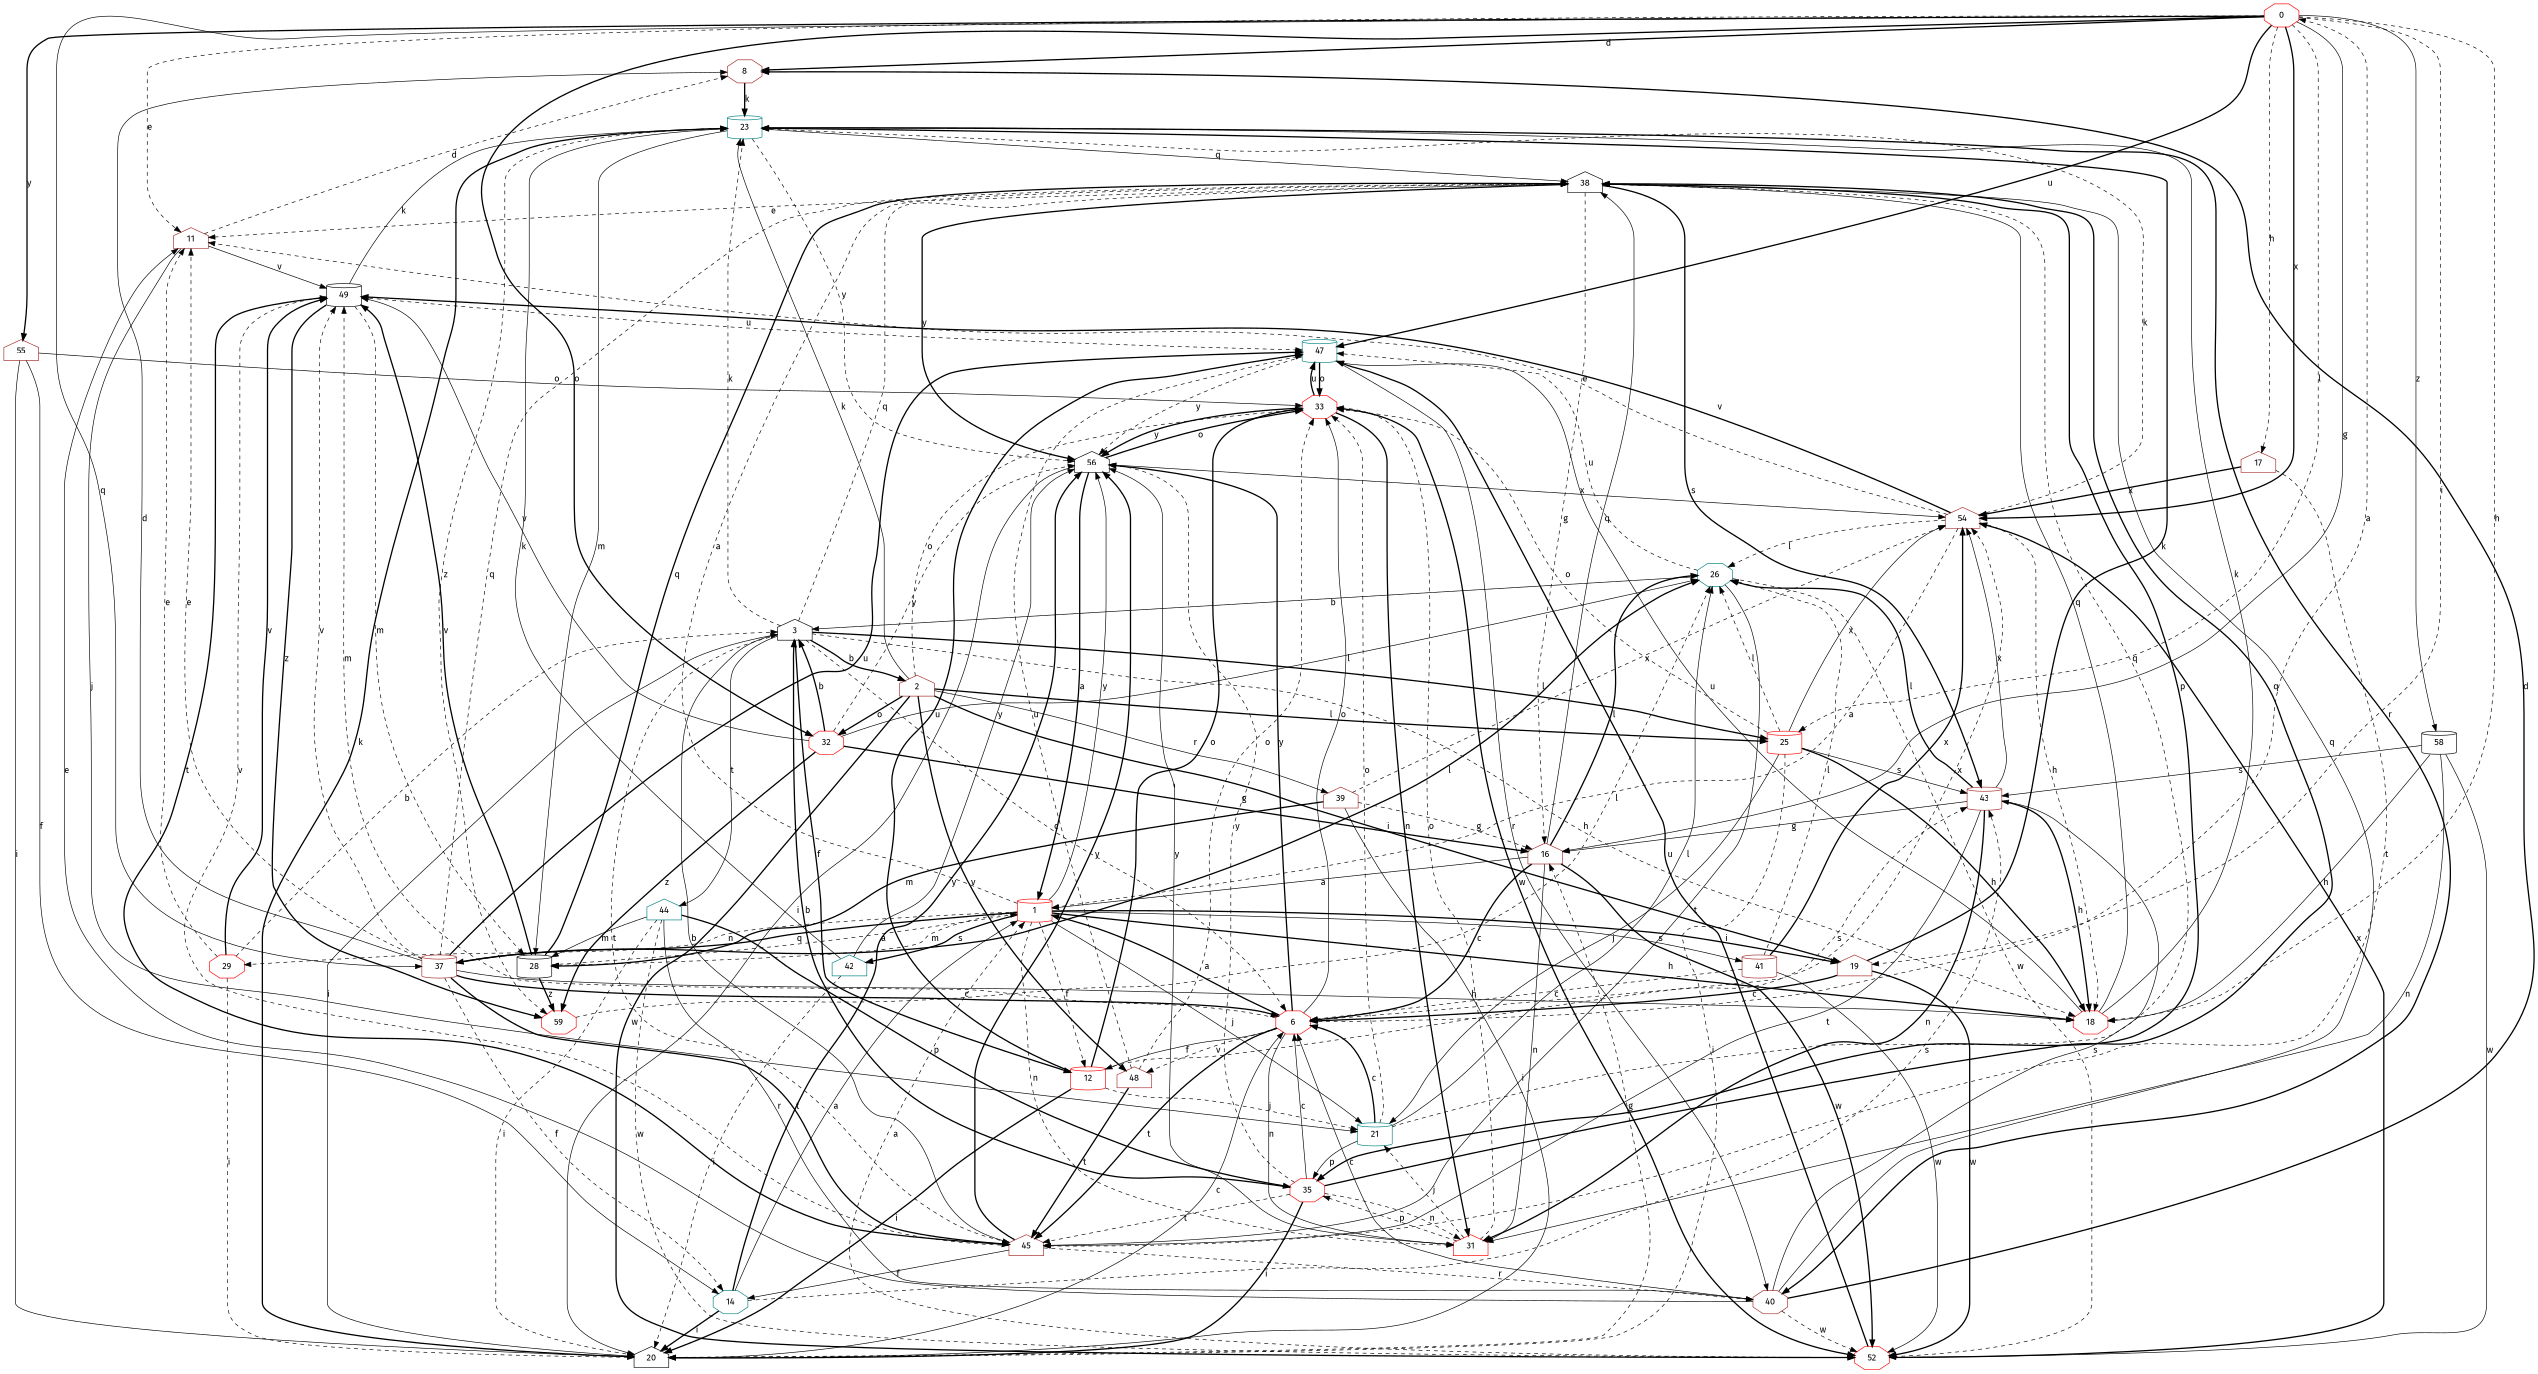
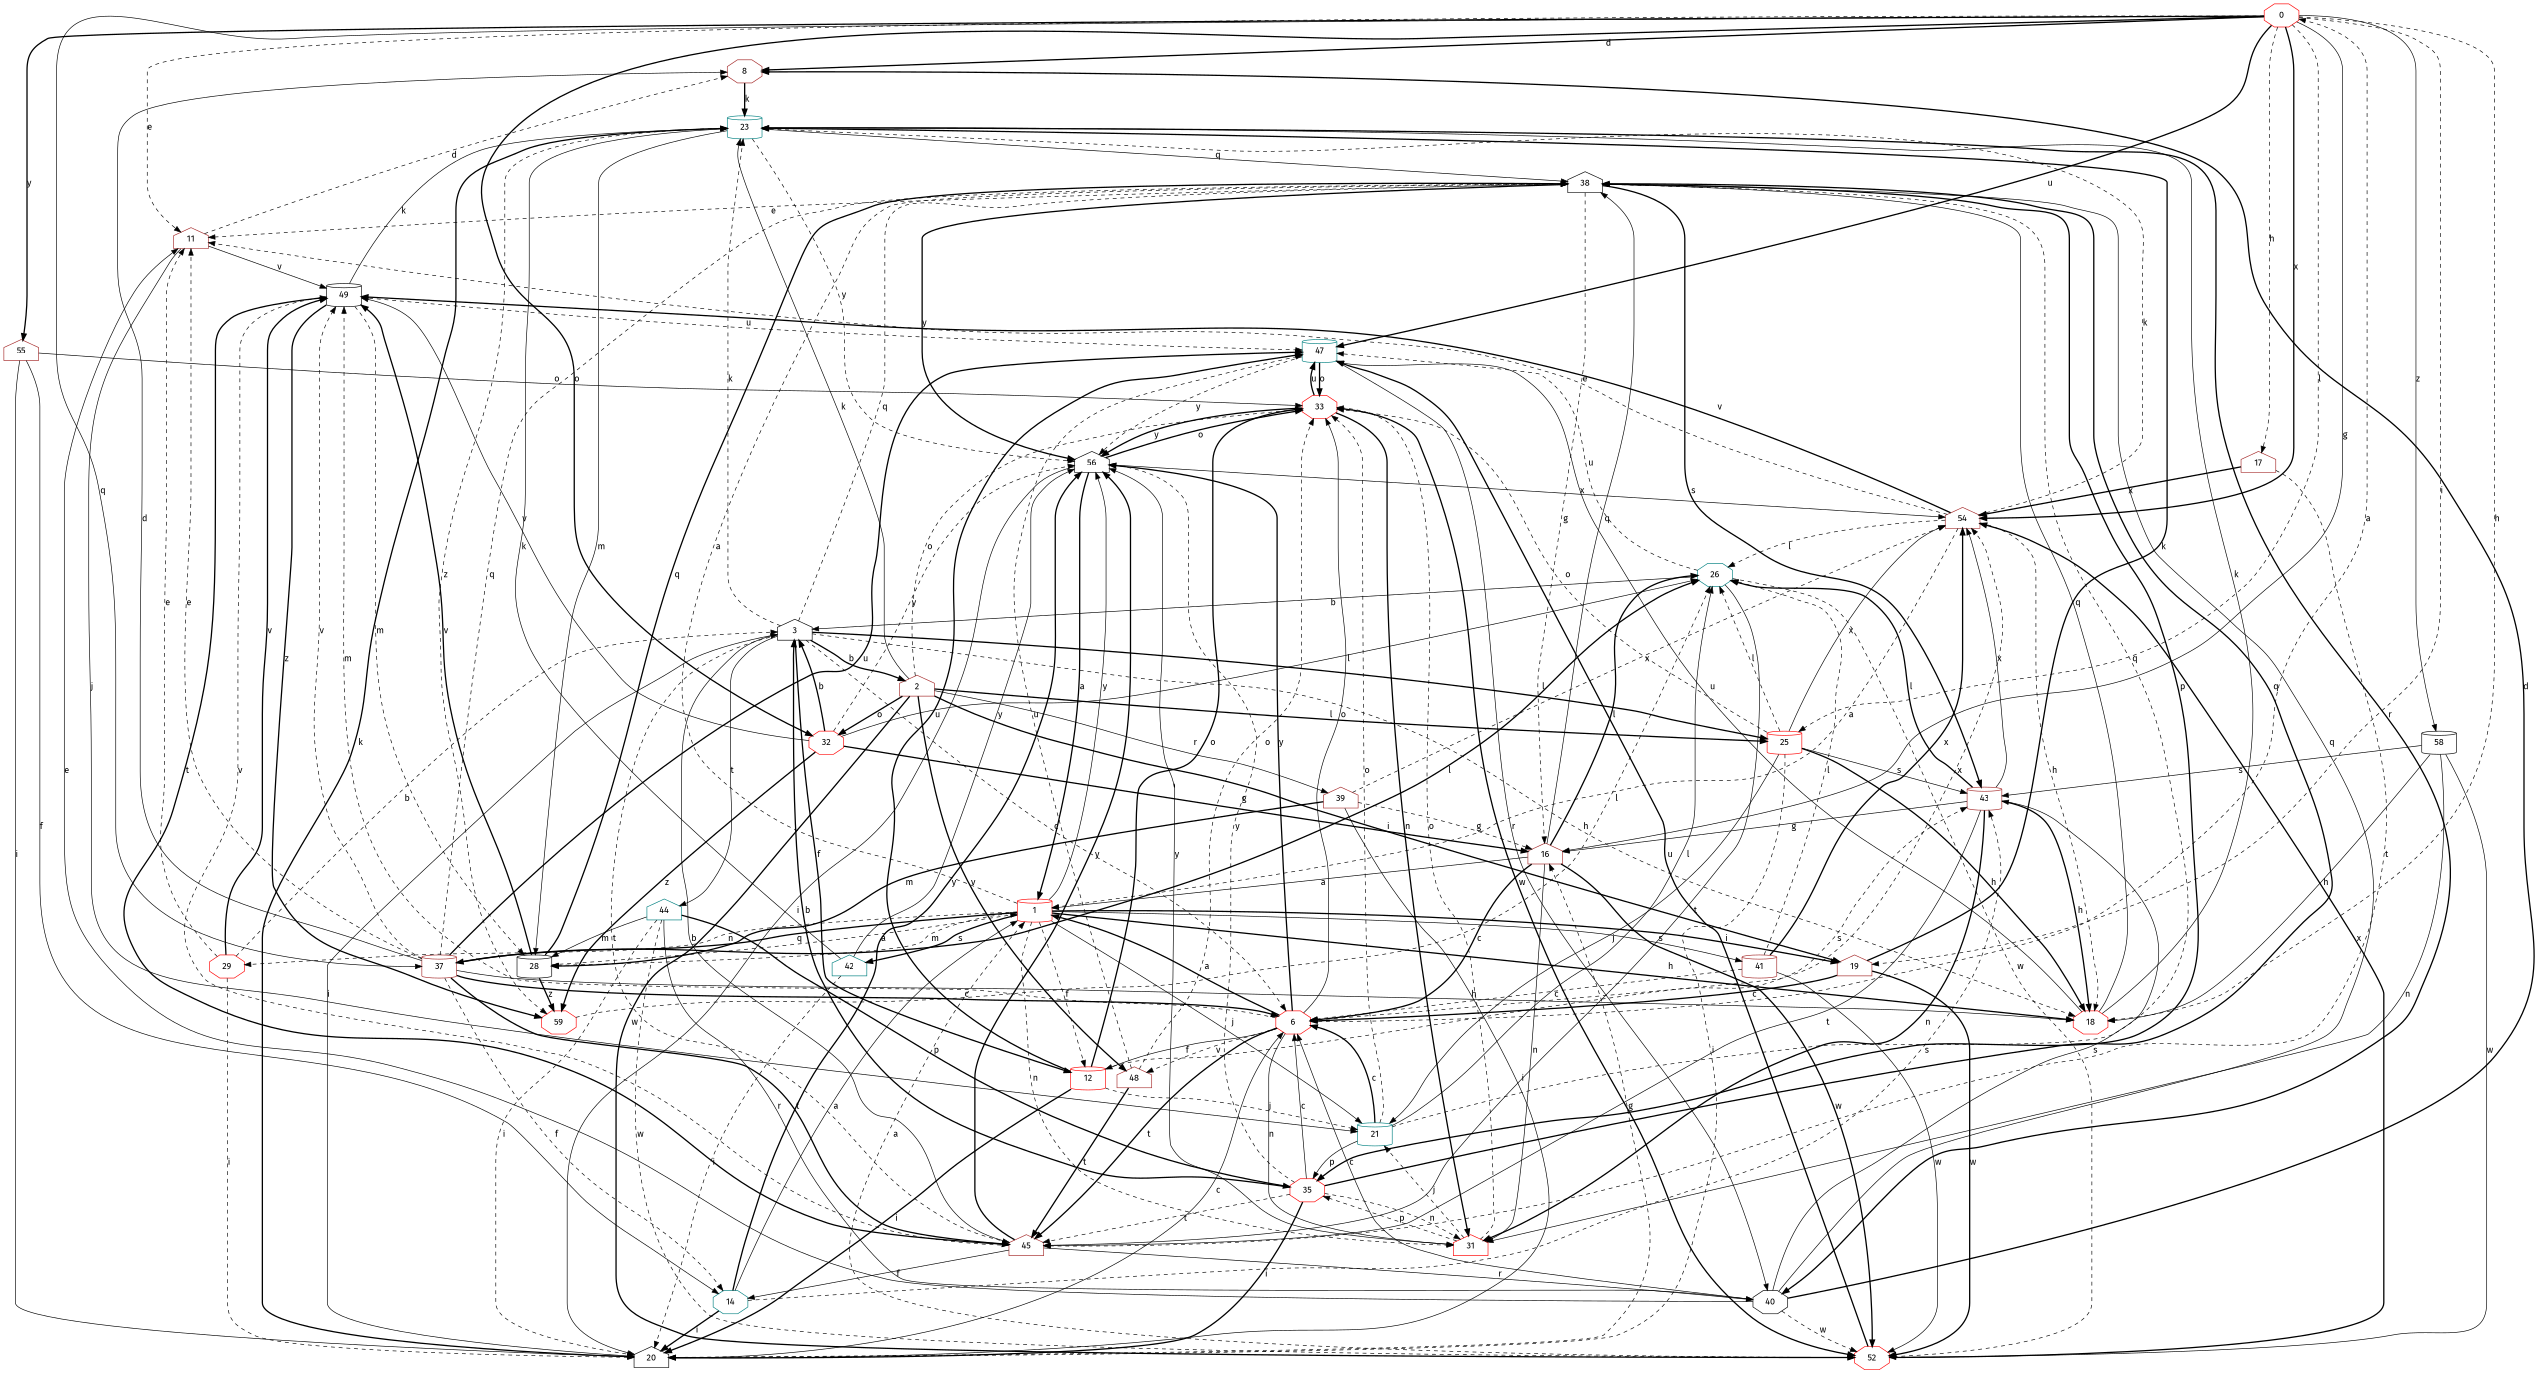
edge "45" -> "40": style dashed -> solid
node "40": color brown -> black
